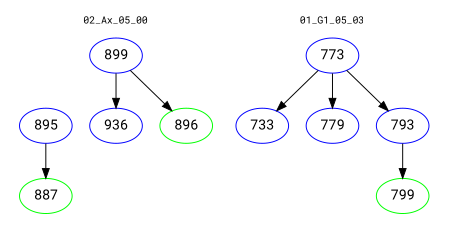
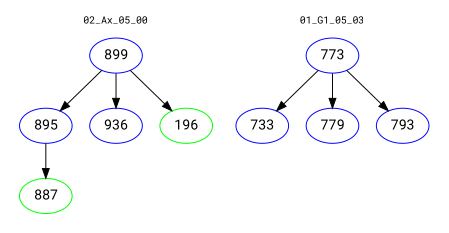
edge "899" -> "895": added
node "896": label "896" -> "196"
node "799": removed
